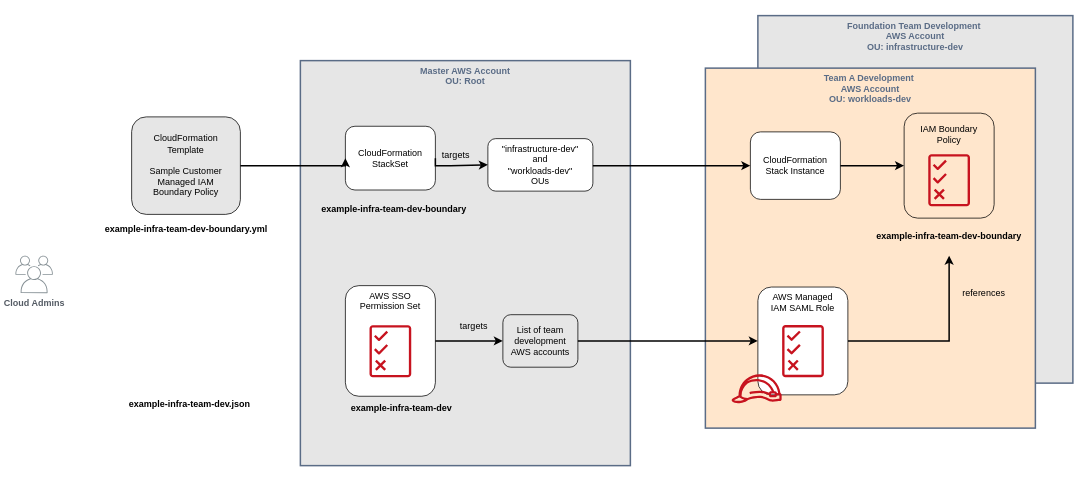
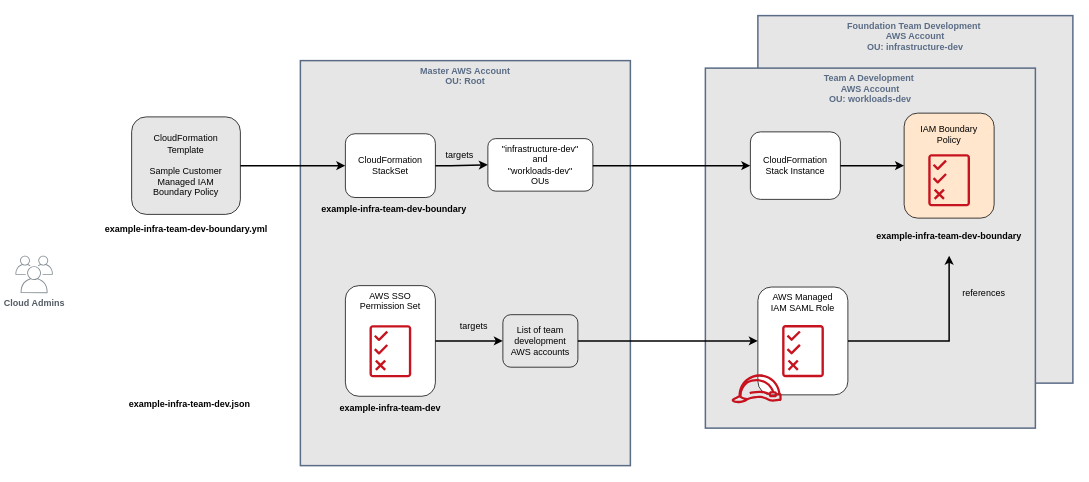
node "CloudFormation StackSet": moved (390, 158) -> (390, 165)
node "Team A Development AWS Account OU: workloads-dev": fillcolor #ffe6cc -> #e6e6e6
node "example-infra-team-dev": moved (402, 408) -> (390, 408)
